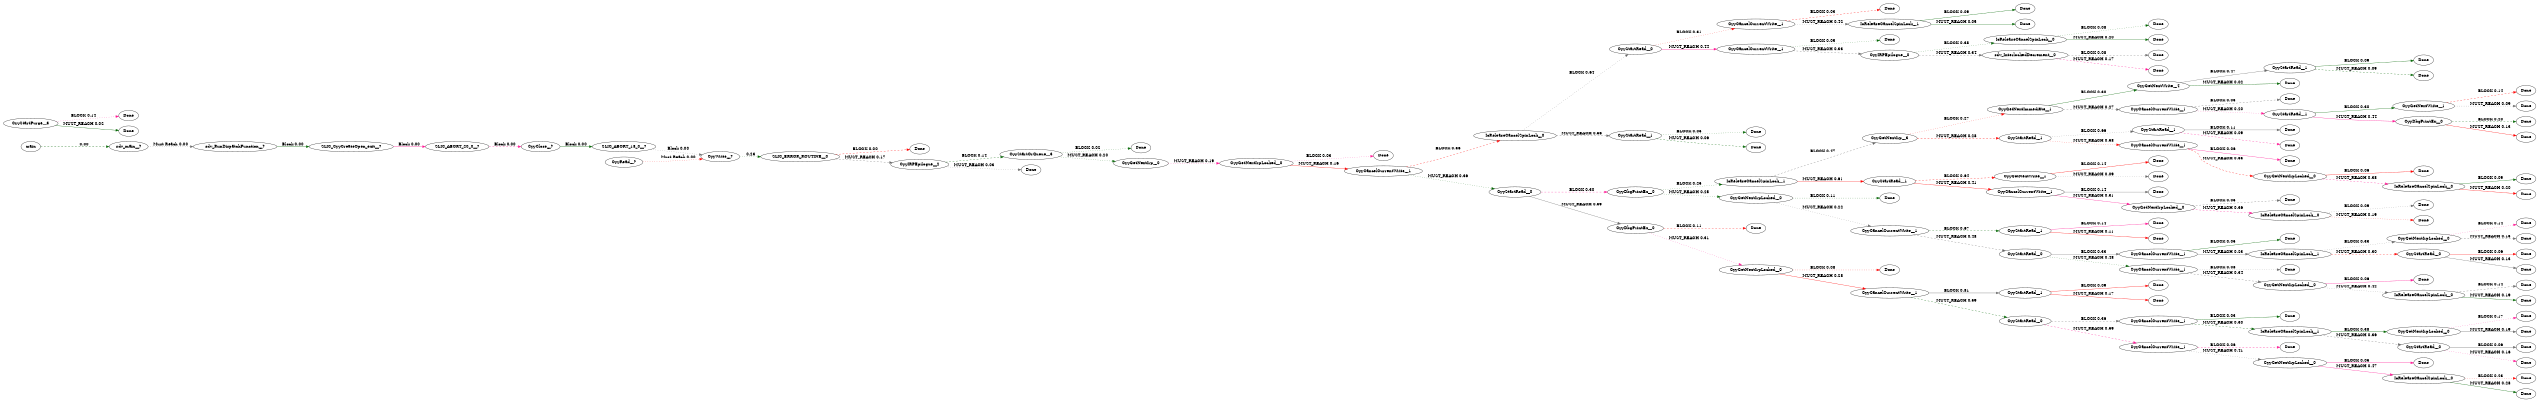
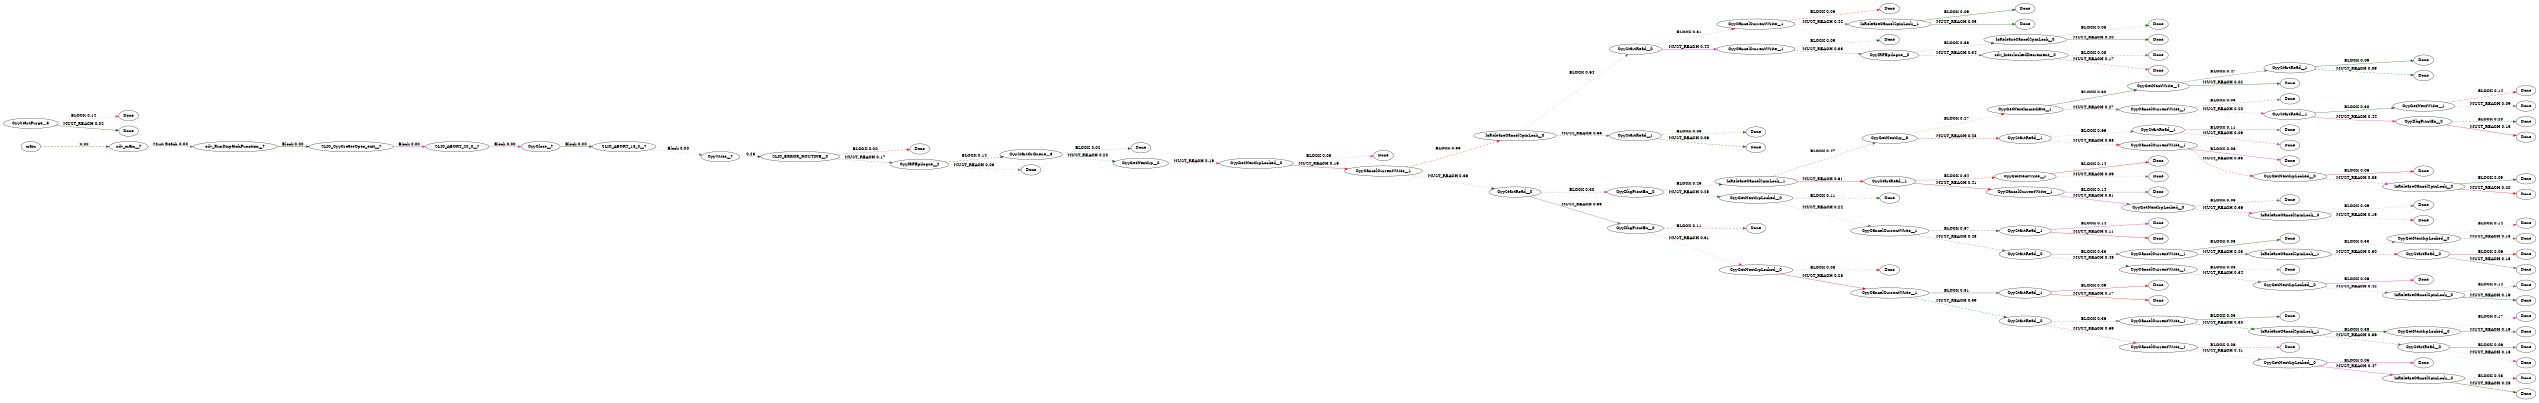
node "CyyRead__?": removed
